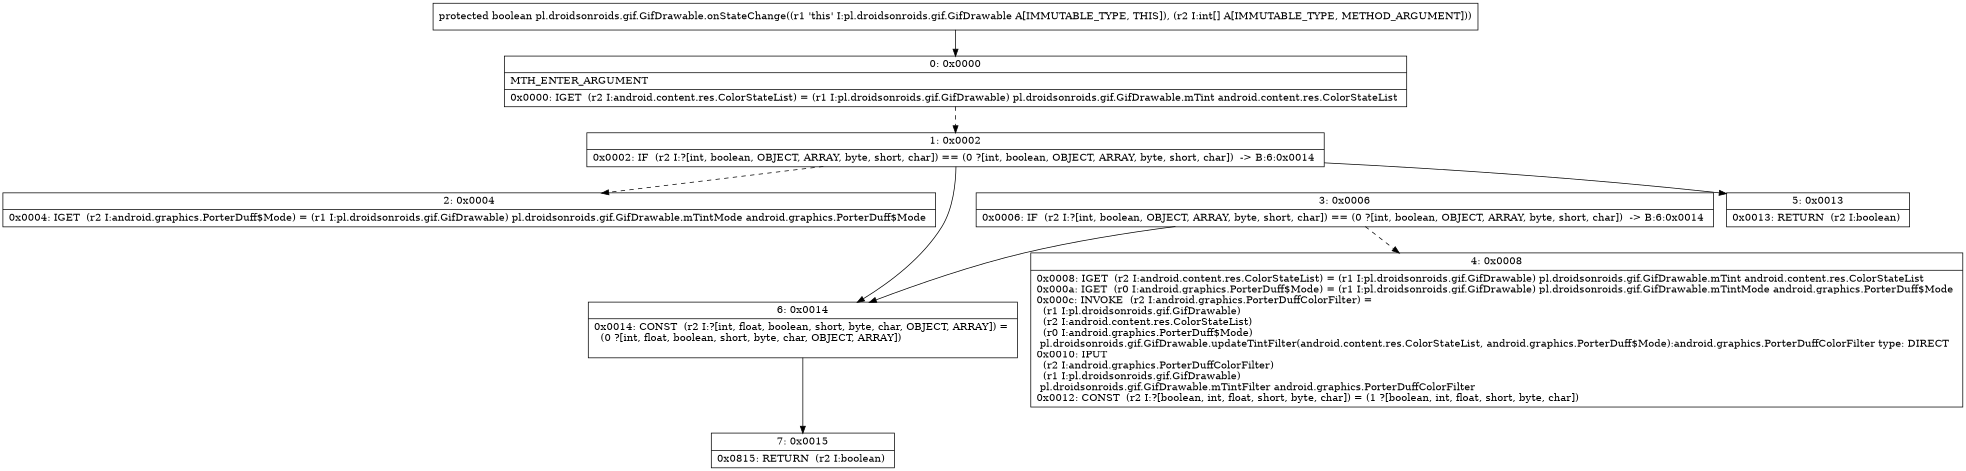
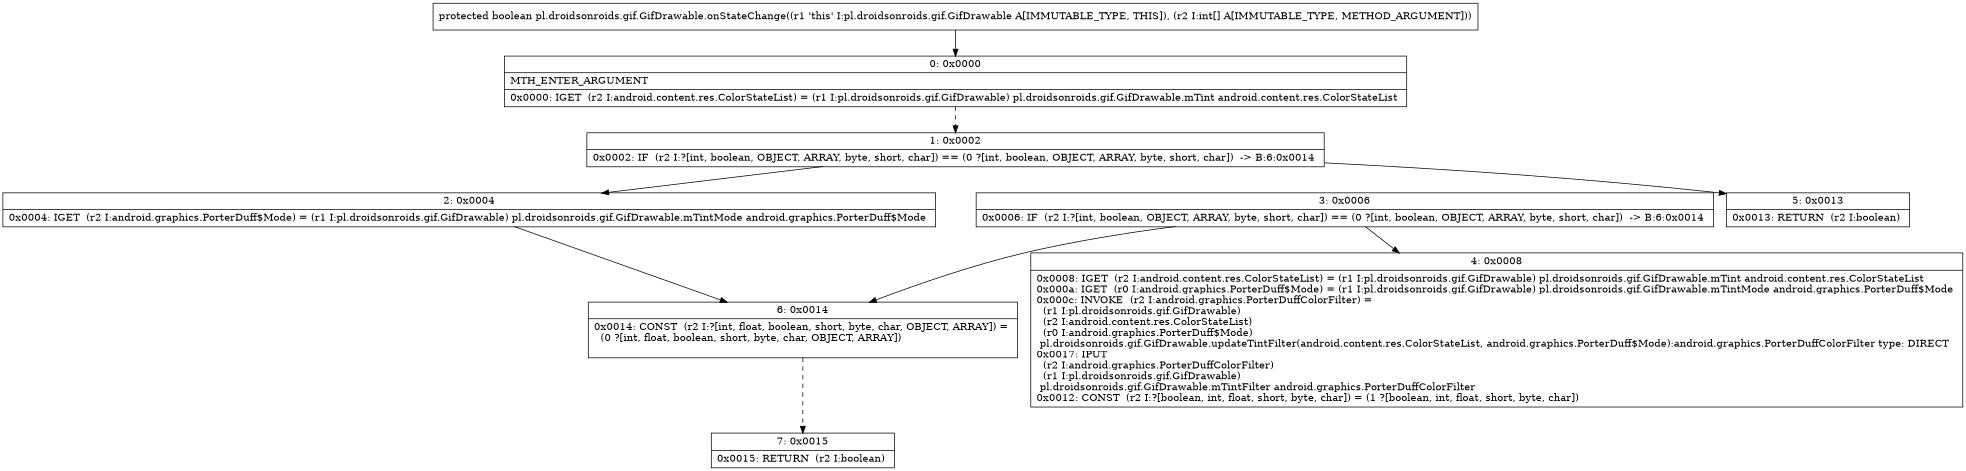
edge "1: 0x0002" -> "2: 0x0004": style dashed -> solid
edge "3: 0x0006" -> "4: 0x0008": style dashed -> solid
edge "1: 0x0002" -> "6: 0x0014": now "2: 0x0004" -> "6: 0x0014"
node "4: 0x0008": text "0x0010: IPUT" -> "0x0017: IPUT"
edge "6: 0x0014" -> "7: 0x0015": style solid -> dashed
node "7: 0x0015": text "0x0815: RETURN  (r2 I:boolean)" -> "0x0015: RETURN  (r2 I:boolean)"
